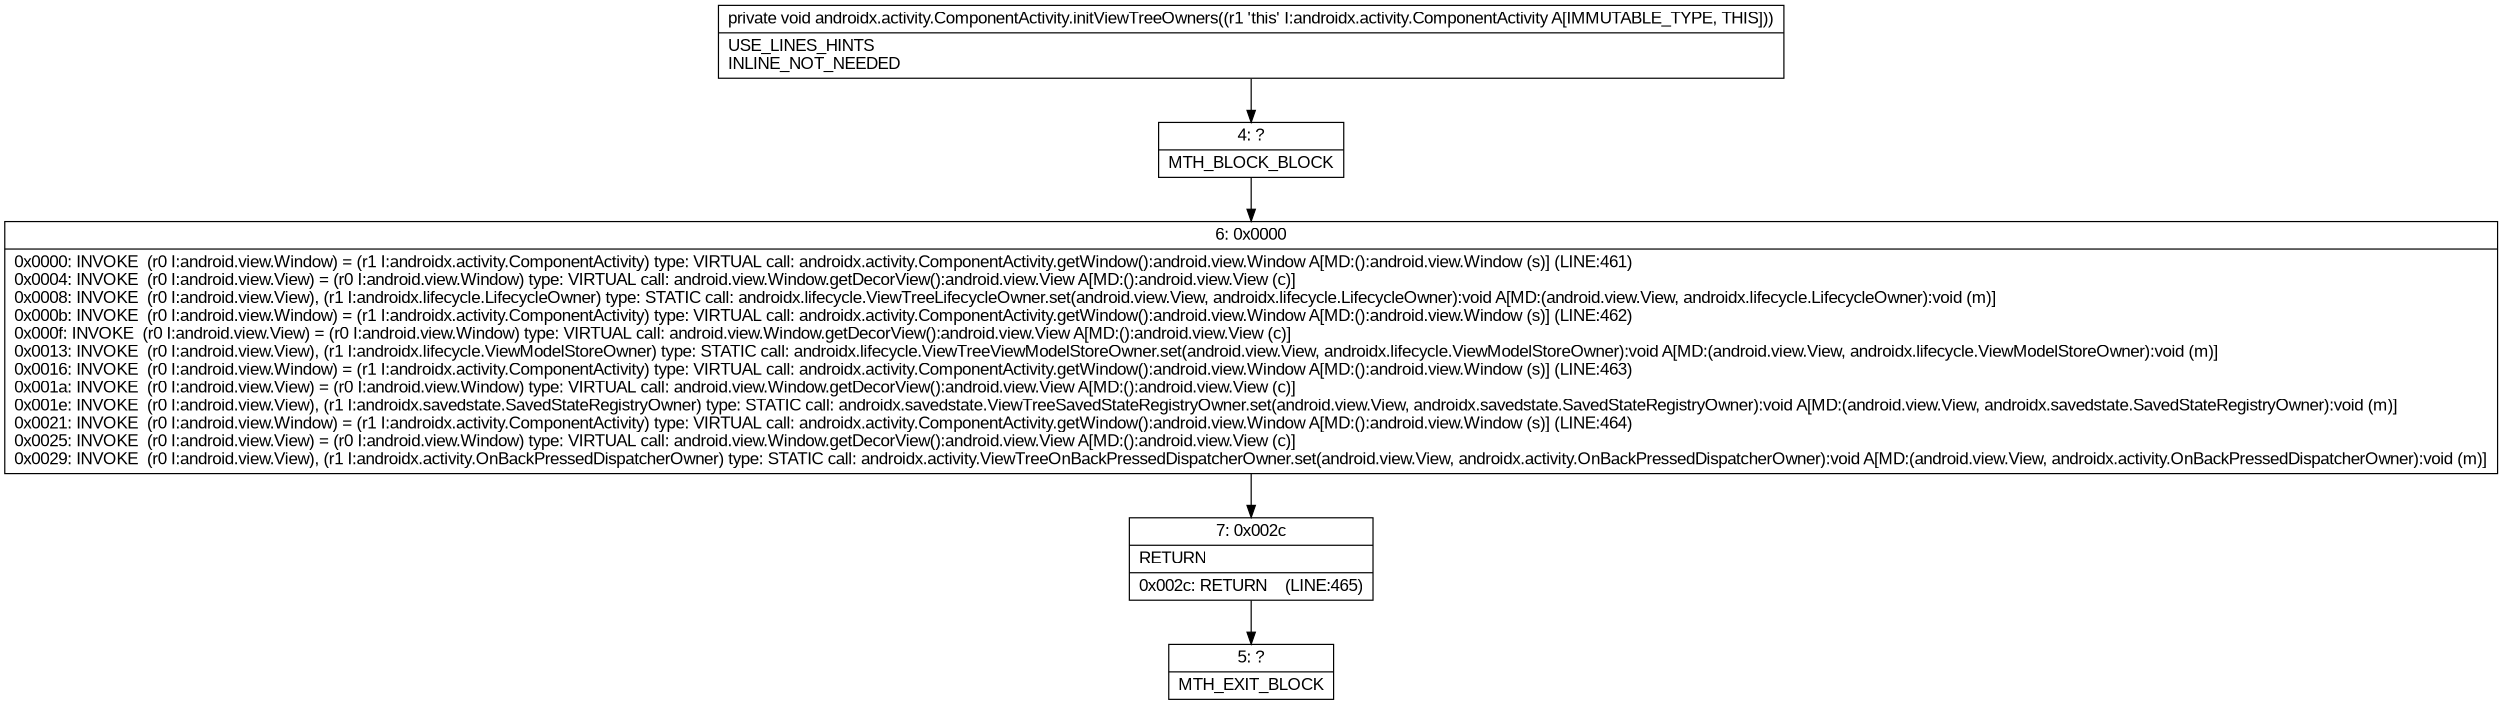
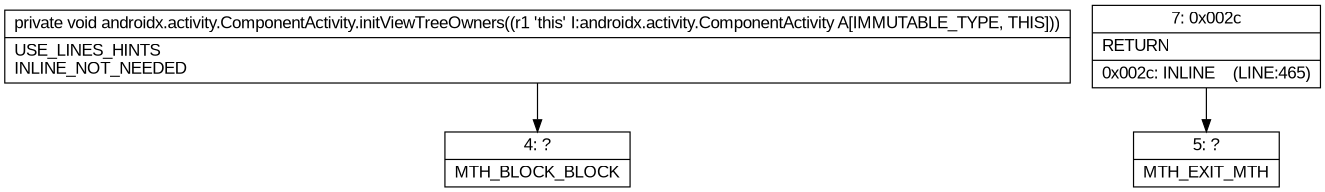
node "6: 0x0000": removed
node "7: 0x002c": text "0x002c: RETURN    (LINE:465)" -> "0x002c: INLINE    (LINE:465)"
node "5: ?": text "MTH_EXIT_BLOCK" -> "MTH_EXIT_MTH"
